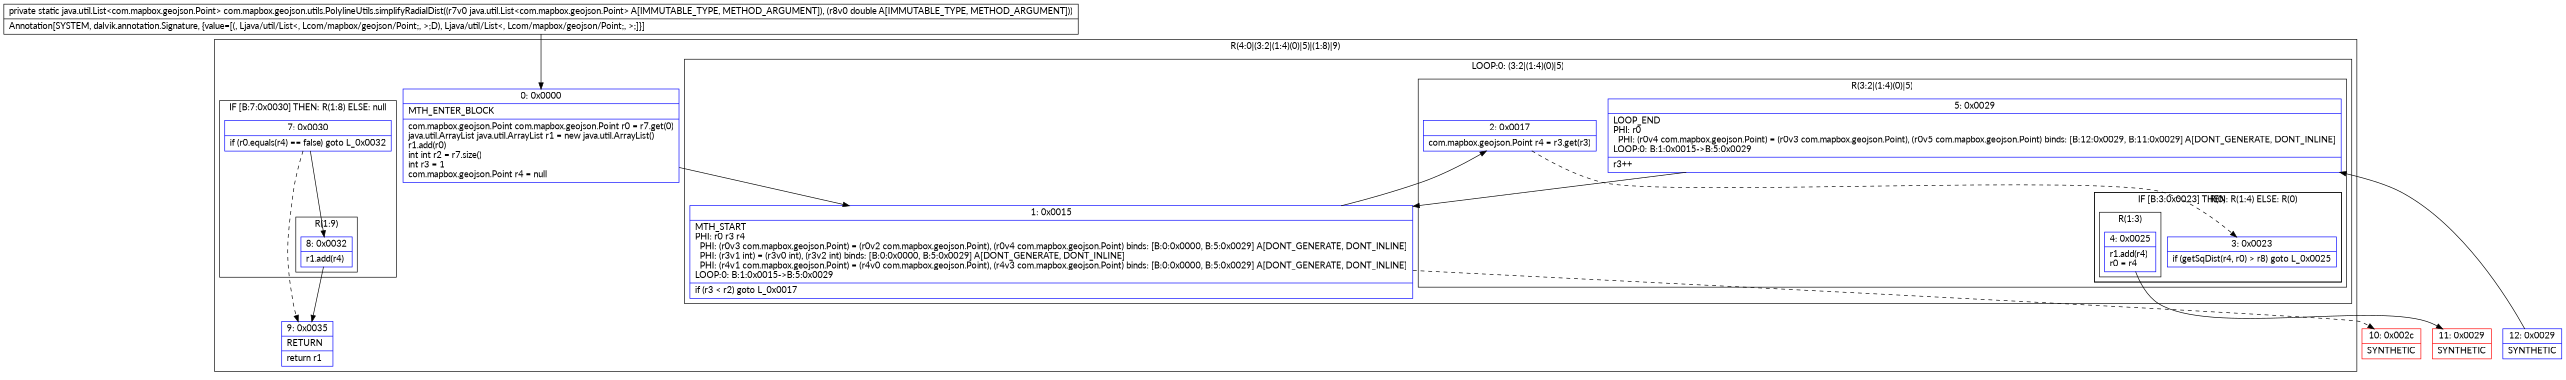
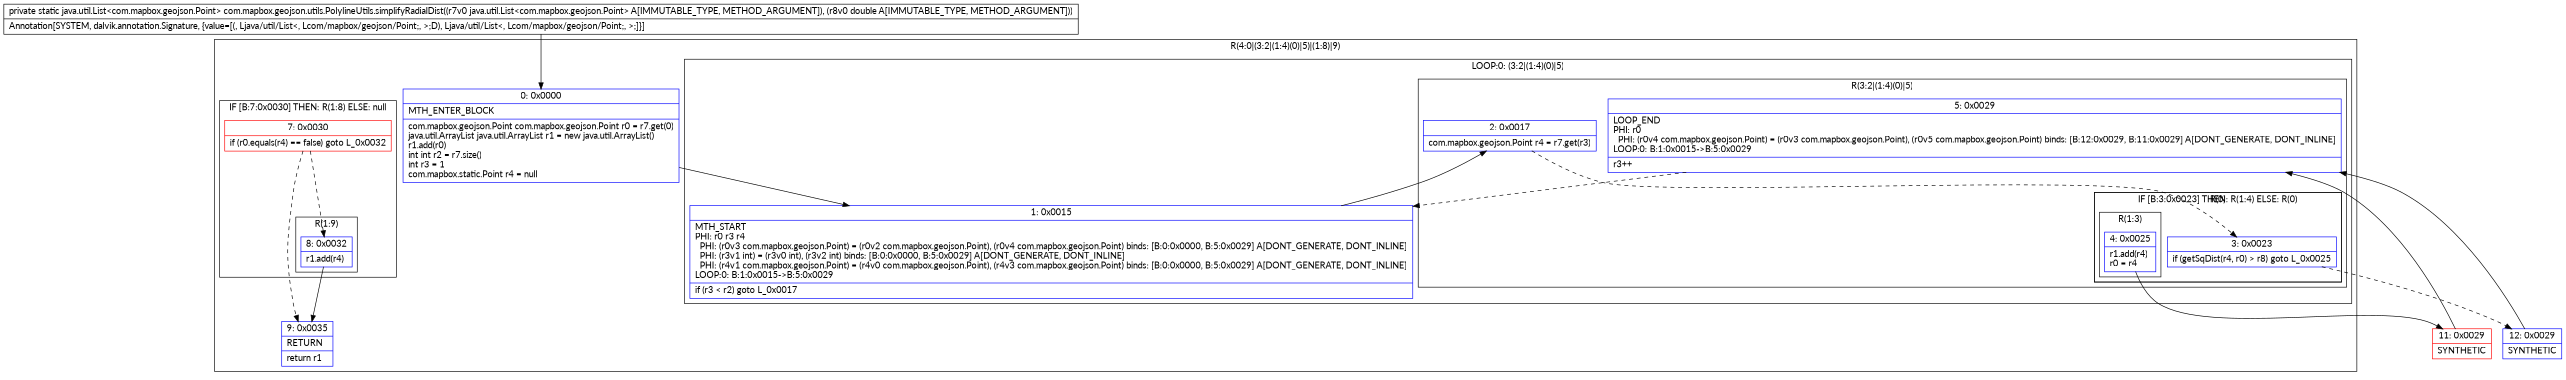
node "7: 0x0030": color blue -> red
node "2: 0x0017": text "com.mapbox.geojson.Point r4 = r3.get(r3)" -> "com.mapbox.geojson.Point r4 = r7.get(r3)"
node "0: 0x0000": text "com.mapbox.geojson.Point r4 = null" -> "com.mapbox.static.Point r4 = null"
edge "5: 0x0029" -> "1: 0x0015": style solid -> dashed
edge "7: 0x0030" -> "8: 0x0032": style solid -> dashed
edge "11: 0x0029" -> "5: 0x0029": added
edge "3: 0x0023" -> "12: 0x0029": added
node "10: 0x002c": removed
